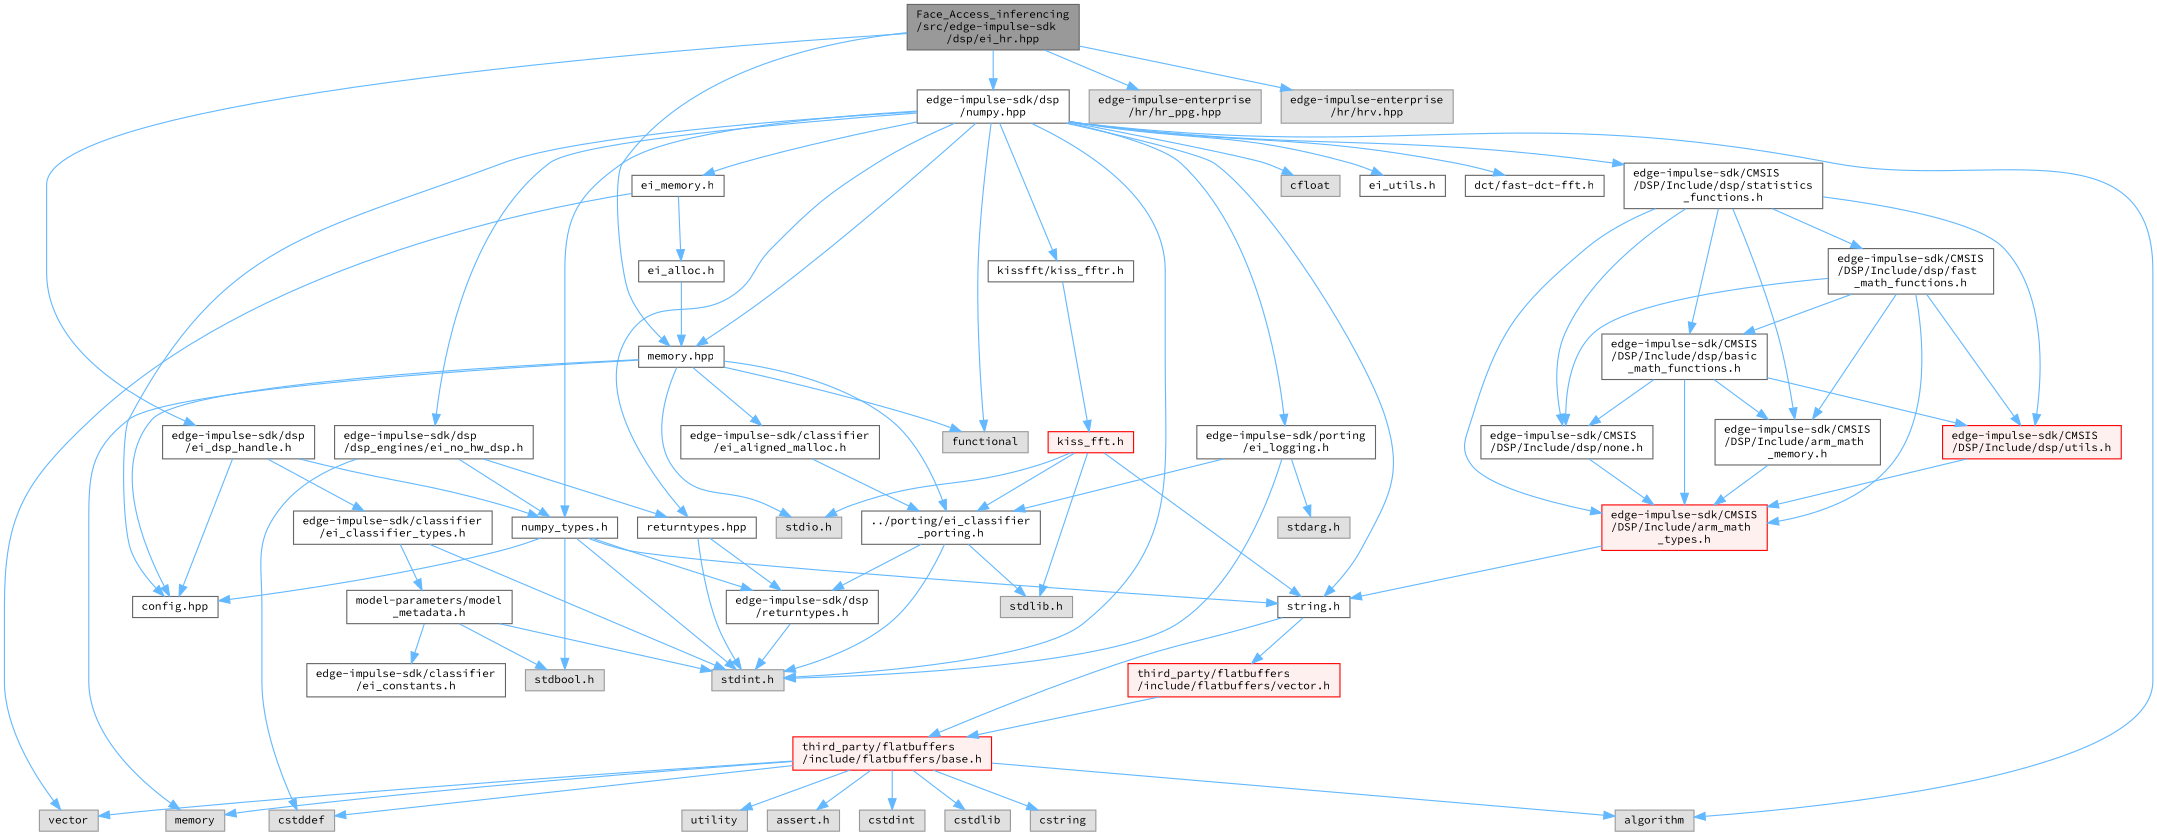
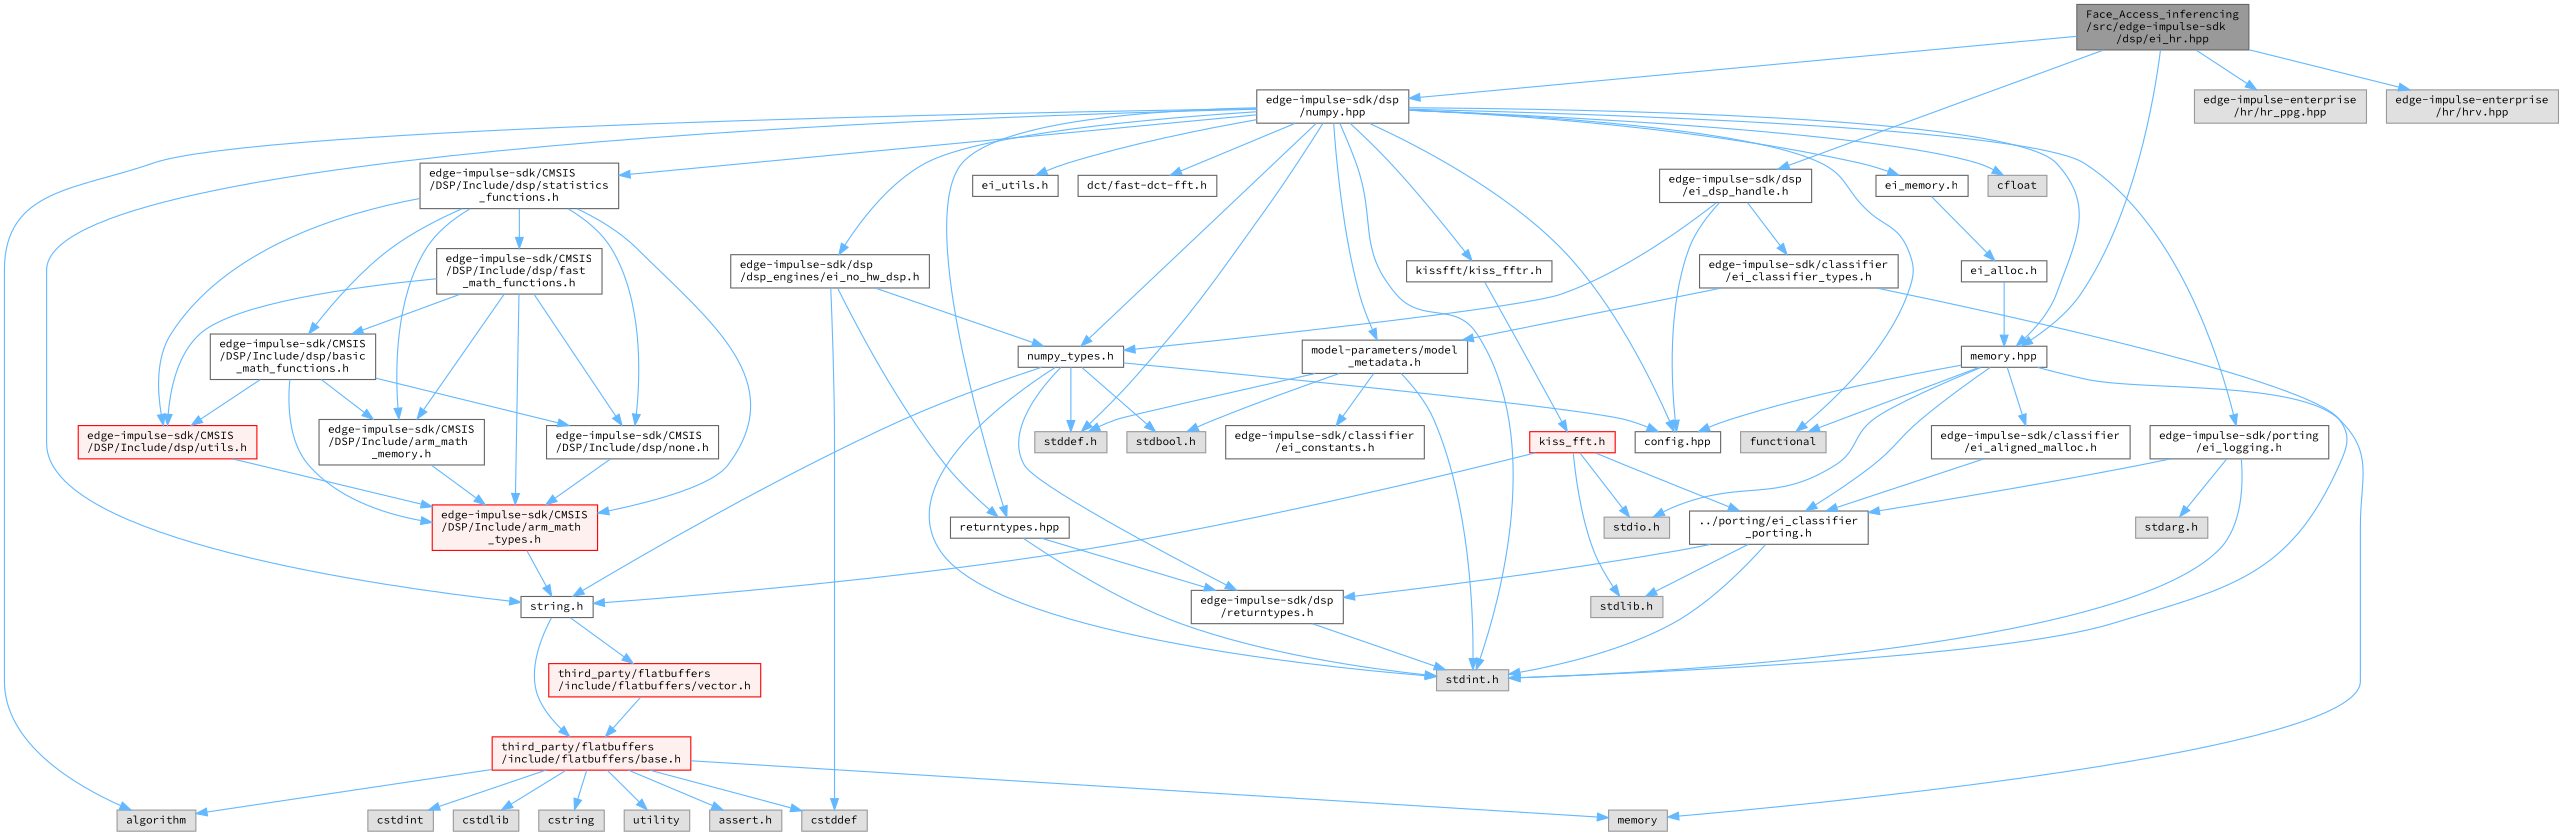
edge "edge-impulse-sdk/dsp /numpy.hpp" -> "model-parameters/model _metadata.h": added
node "stddef.h": added
node "vector": removed
